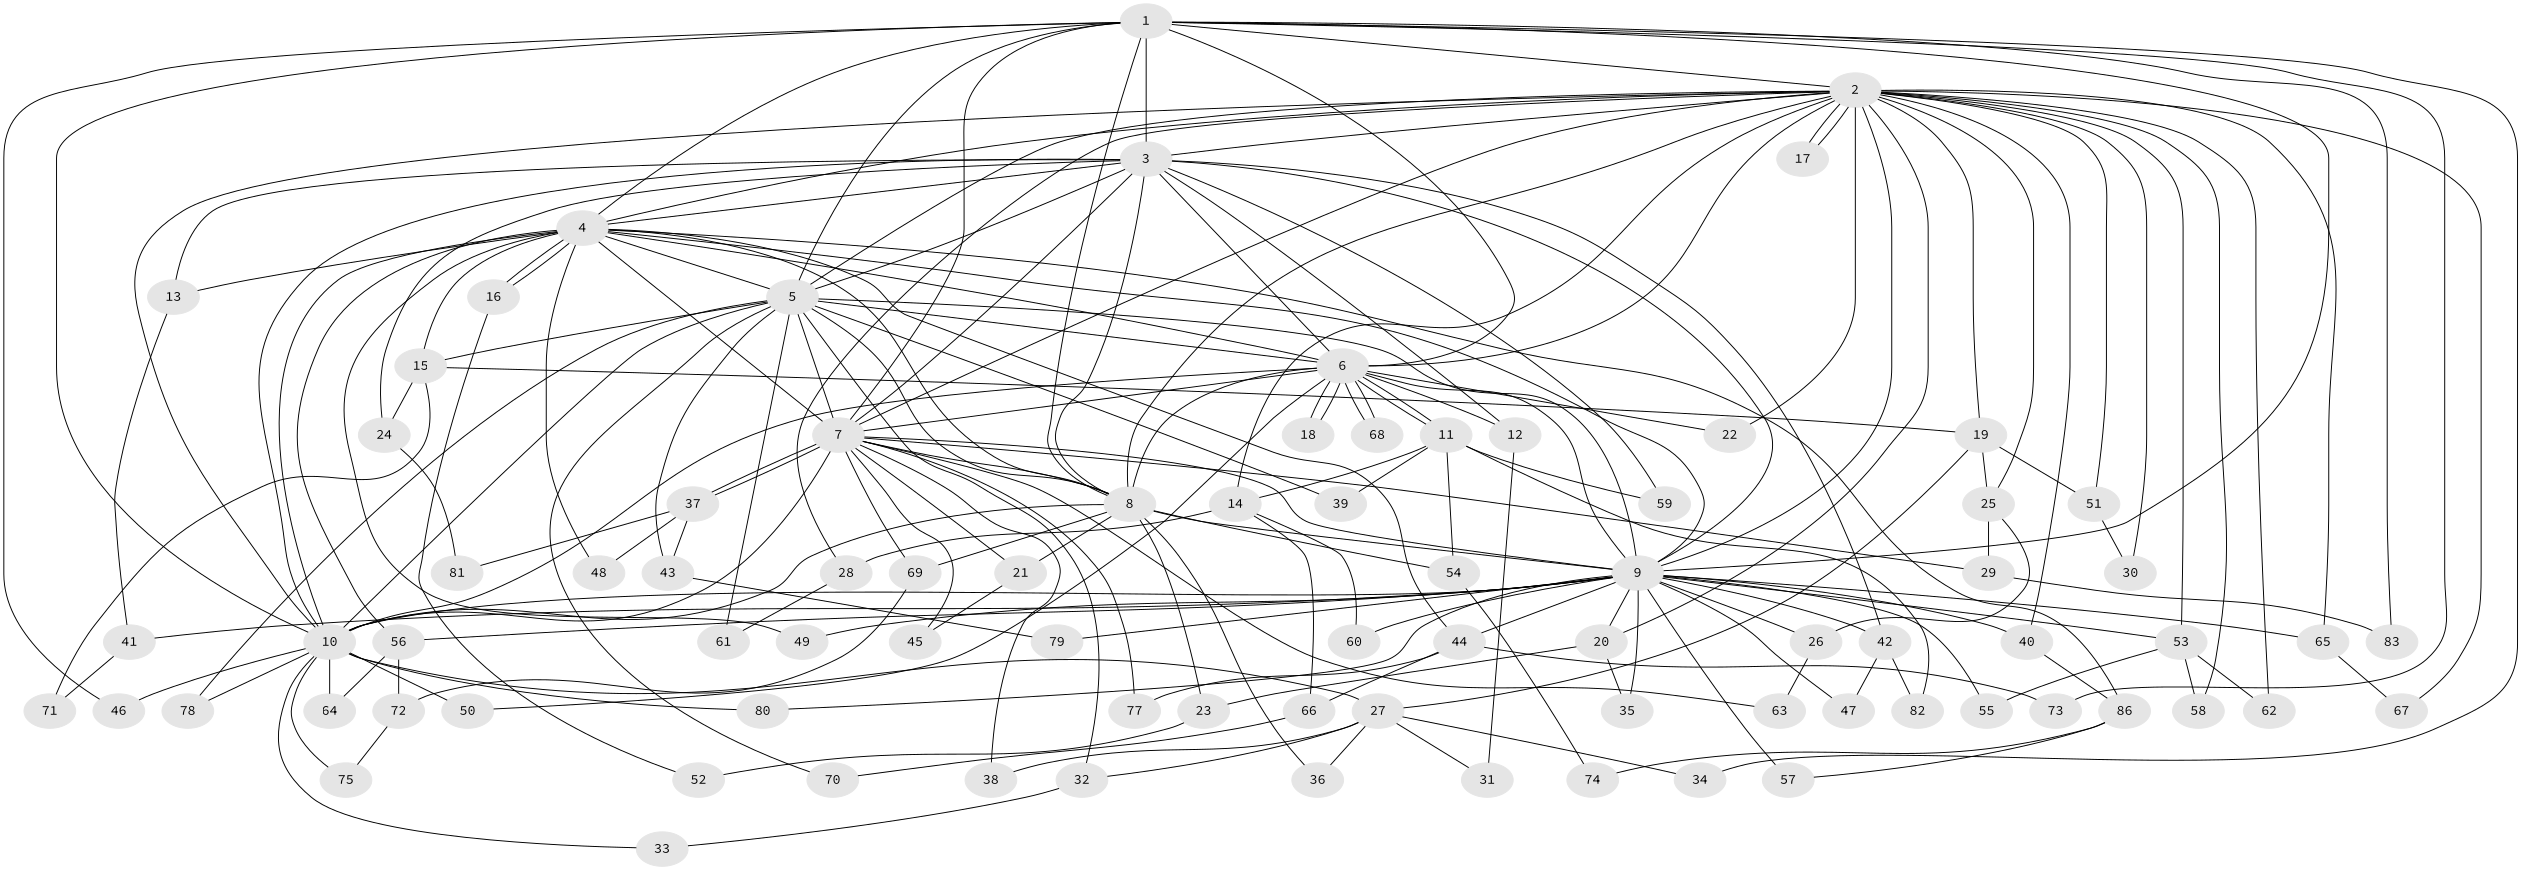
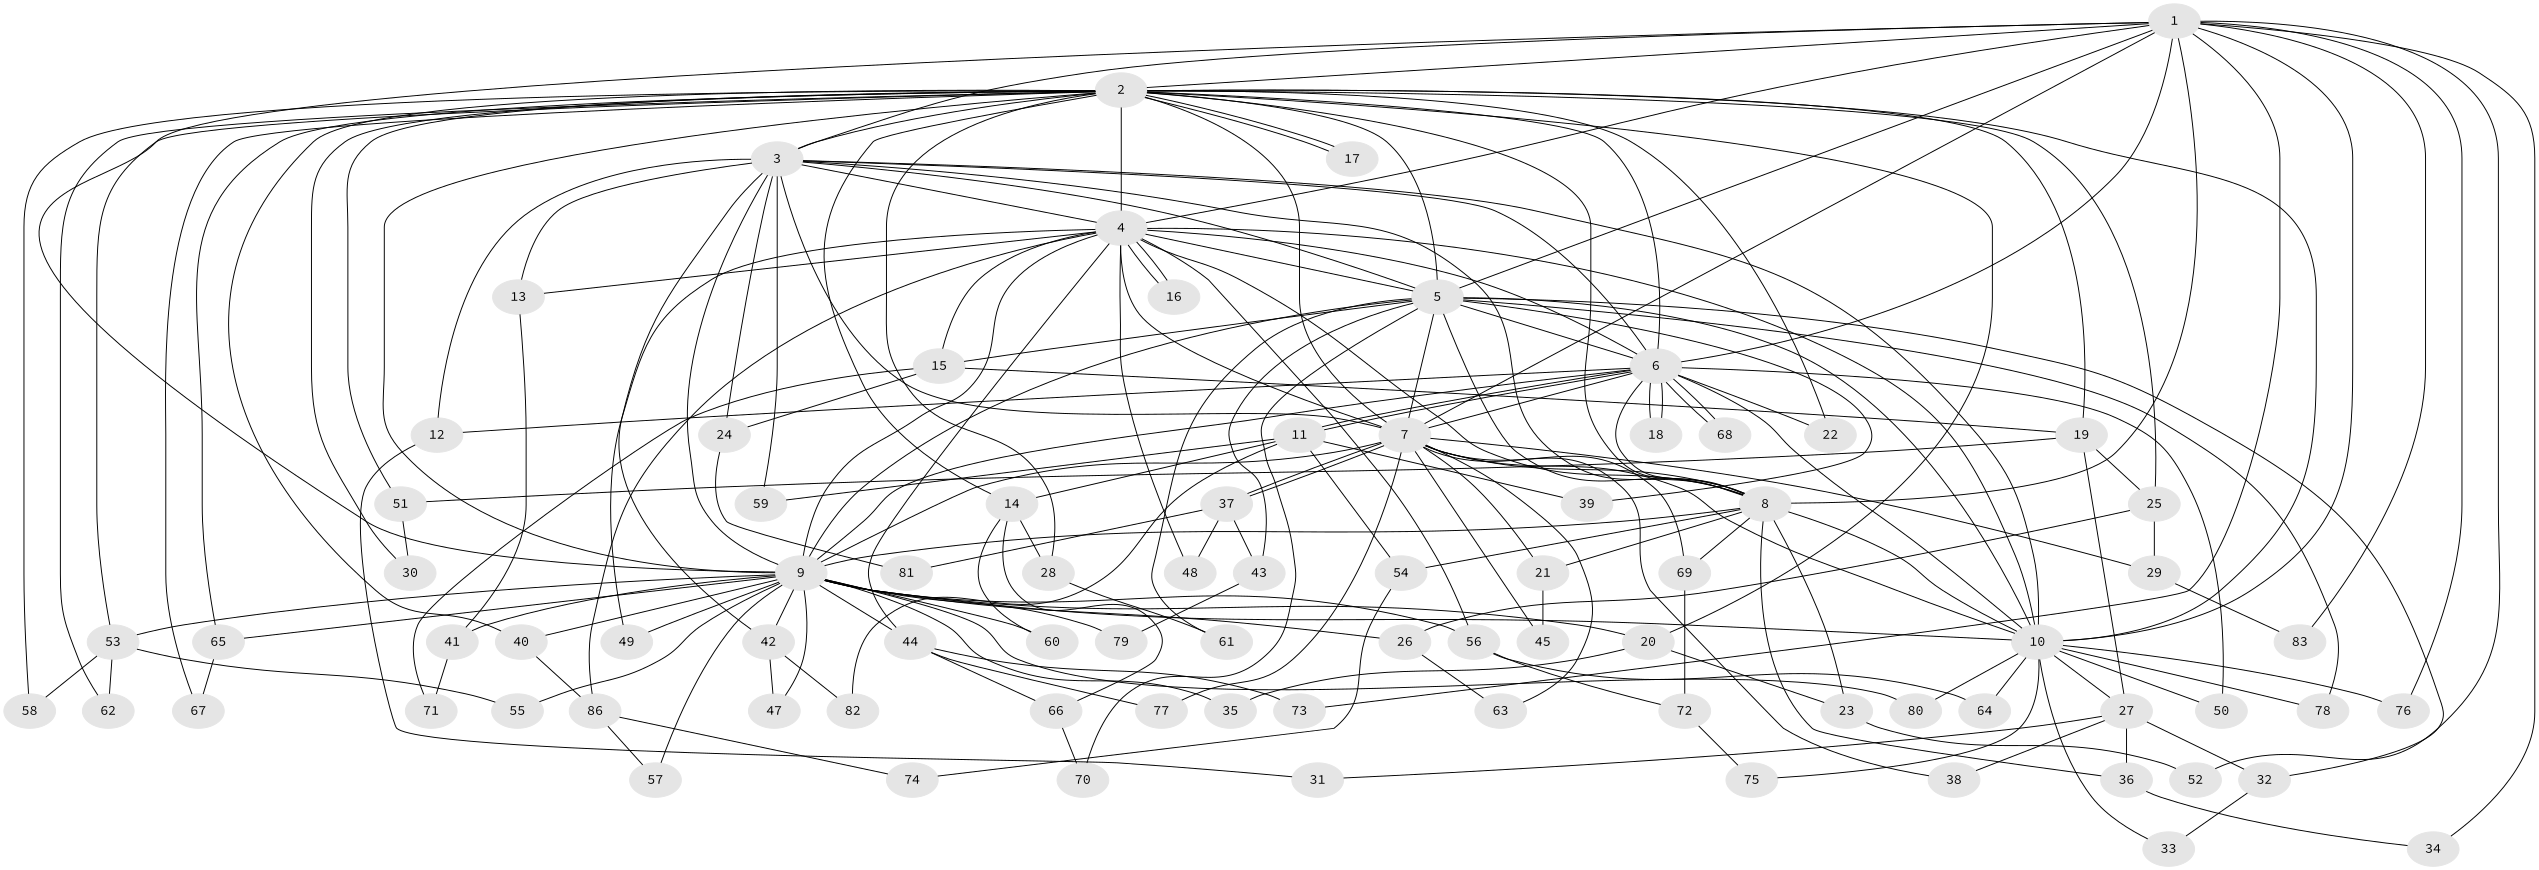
edge "16" -- "52": now "1" -- "52"
node "46": label "46" -> "76"
edge "27" -- "34": now "36" -- "34"
